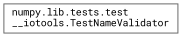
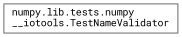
node "numpy.lib.tests.test __iotools.TestNameValidator": label "numpy.lib.tests.test __iotools.TestNameValidator" -> "numpy.lib.tests.numpy __iotools.TestNameValidator"
